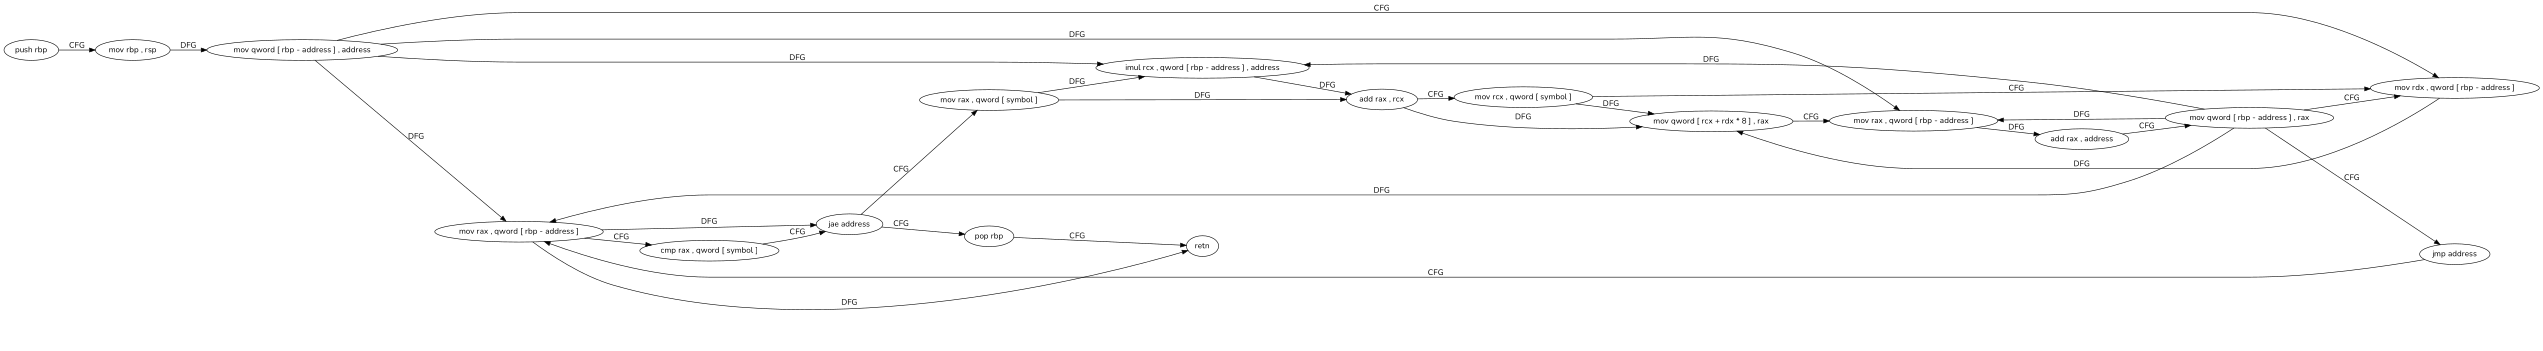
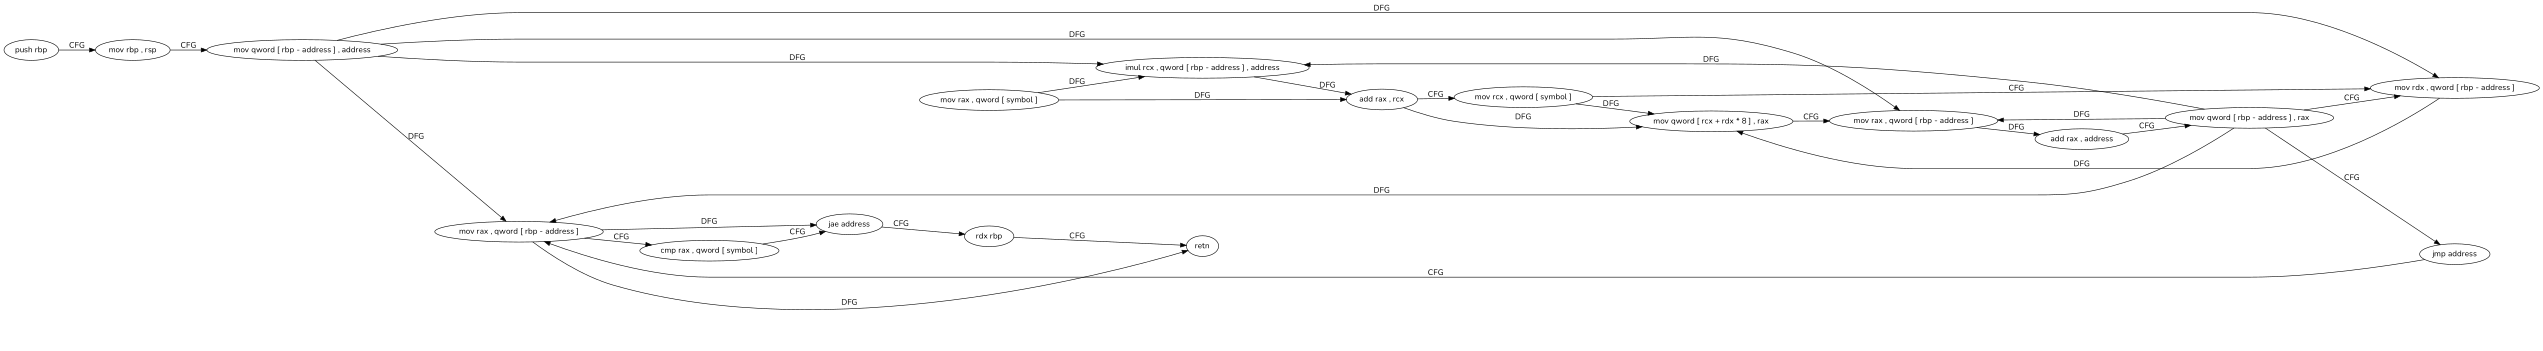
edge "mov qword [ rbp - address ] , address" -> "mov rdx , qword [ rbp - address ]": label "CFG" -> "DFG"
edge "mov rbp , rsp" -> "mov qword [ rbp - address ] , address": label "DFG" -> "CFG"
edge "jae address" -> "mov rax , qword [ symbol ]": removed, label "CFG"
node "pop rbp": label "pop rbp" -> "rdx rbp"
